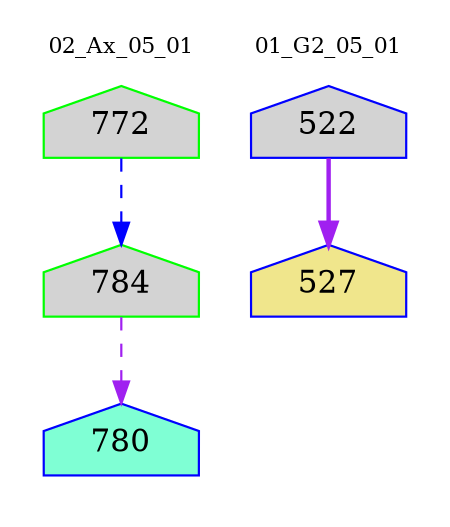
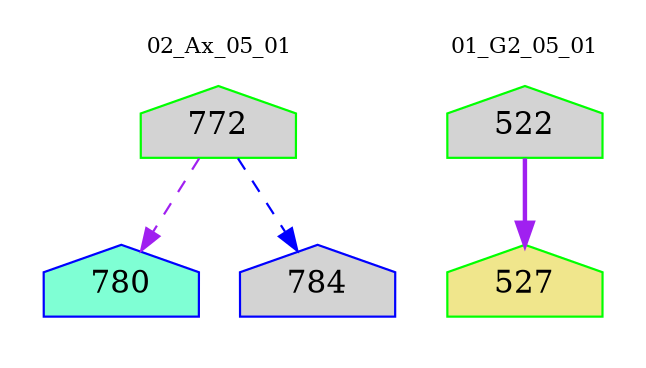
node "522": color blue -> green
node "784": color green -> blue
node "527": color blue -> green
edge "784" -> "780": now "772" -> "780"
